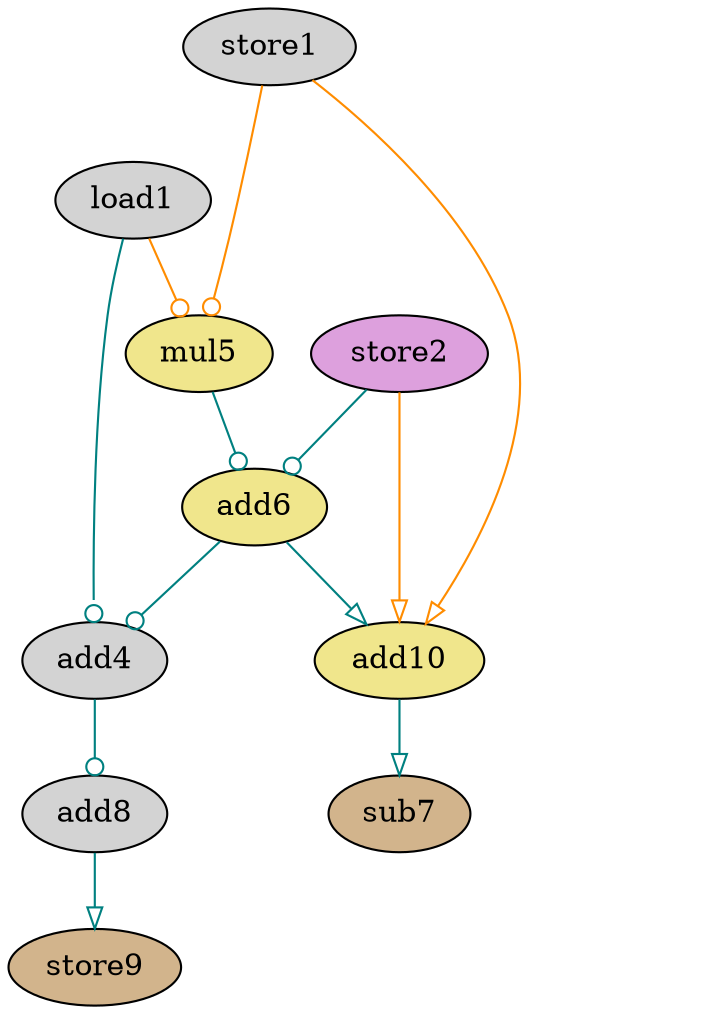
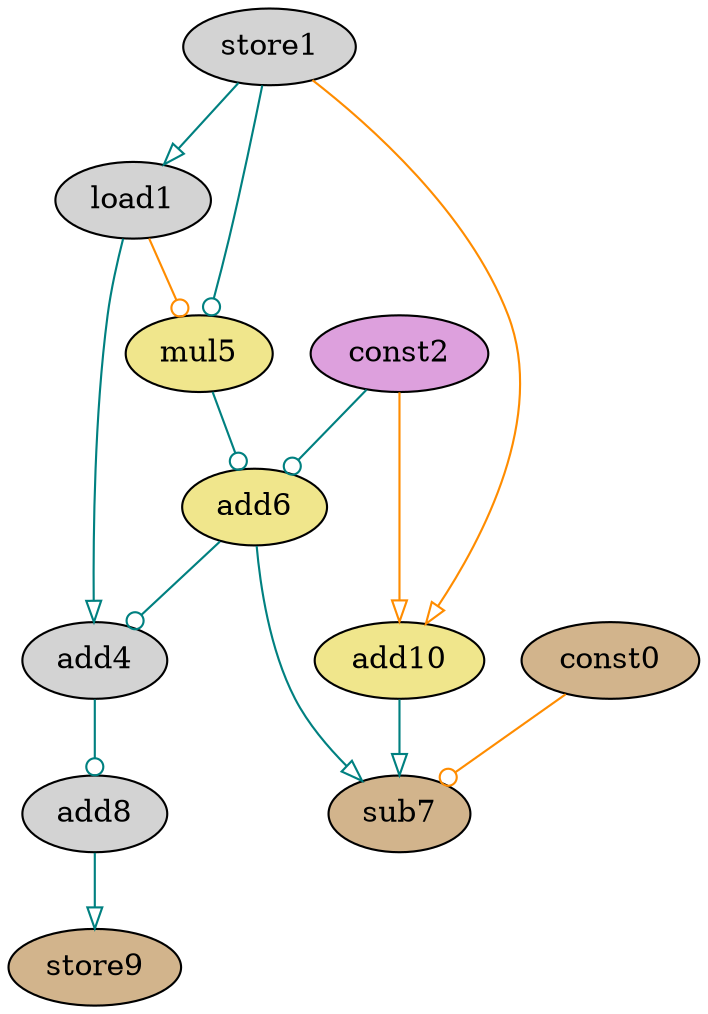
edge "store1" -> "load1": added
edge "store1" -> "mul5": color darkorange -> teal
node "store2": label "store2" -> "const2"
edge "load1" -> "add4": arrowhead odot -> onormal
edge "add6" -> "add10": now "add6" -> "sub7"
node "const0": added
